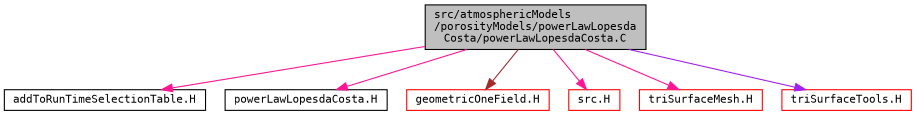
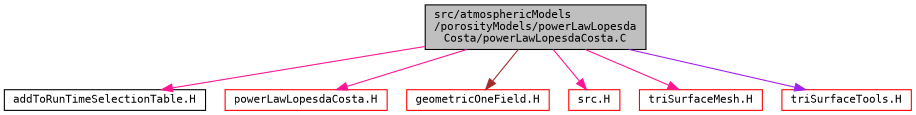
node "powerLawLopesdaCosta.H": color black -> red
